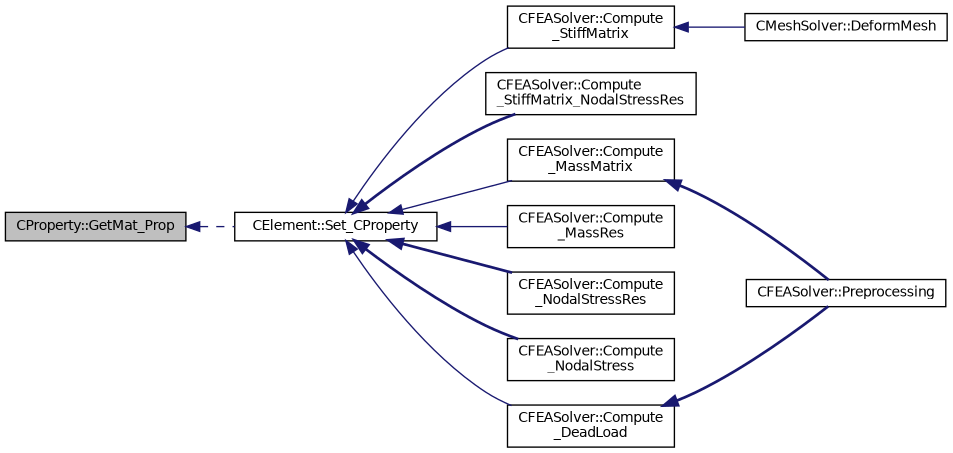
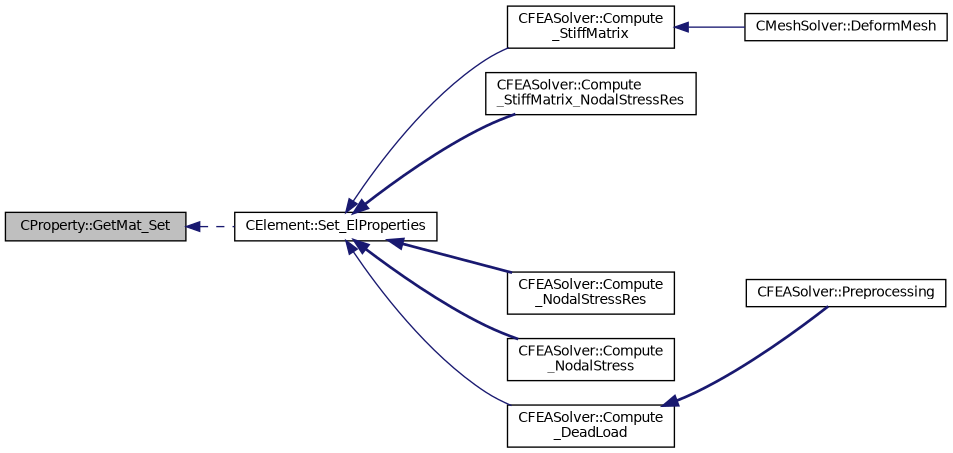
node "CFEASolver::Compute _MassMatrix": removed
node "CProperty::GetMat_Prop": label "CProperty::GetMat_Prop" -> "CProperty::GetMat_Set"
node "CElement::Set_CProperty": label "CElement::Set_CProperty" -> "CElement::Set_ElProperties"
node "CFEASolver::Compute _MassRes": removed
